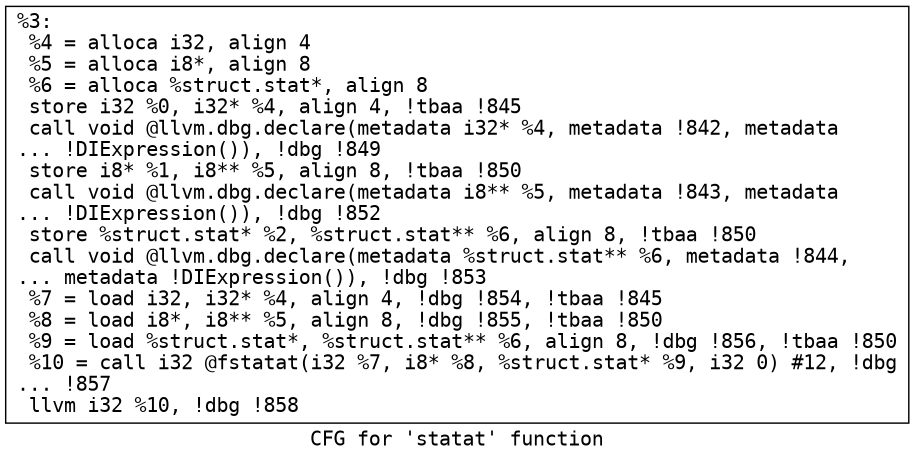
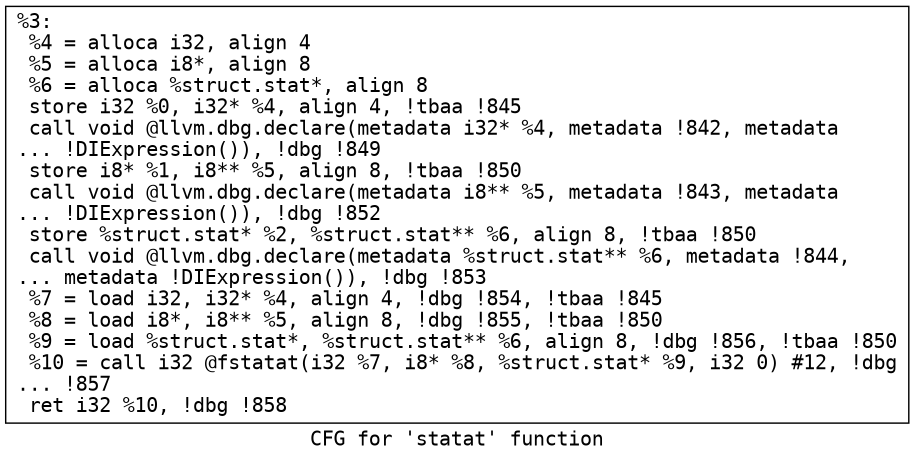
node "%3:": text "llvm i32 %10, !dbg !858" -> "ret i32 %10, !dbg !858"
